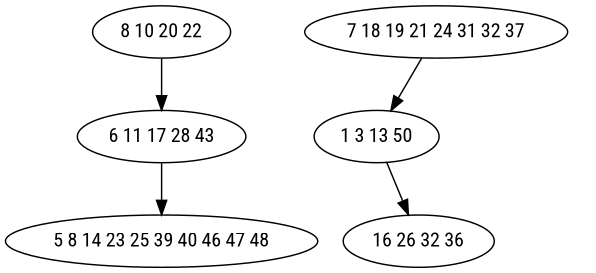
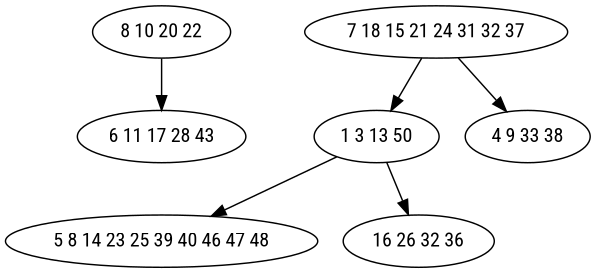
node "7 18 19 21 24 31 32 37": label "7 18 19 21 24 31 32 37" -> "7 18 15 21 24 31 32 37"
node "4 9 33 38": added
edge "6 11 17 28 43" -> "5 8 14 23 25 39 40 46 47 48": now "1 3 13 50" -> "5 8 14 23 25 39 40 46 47 48"
